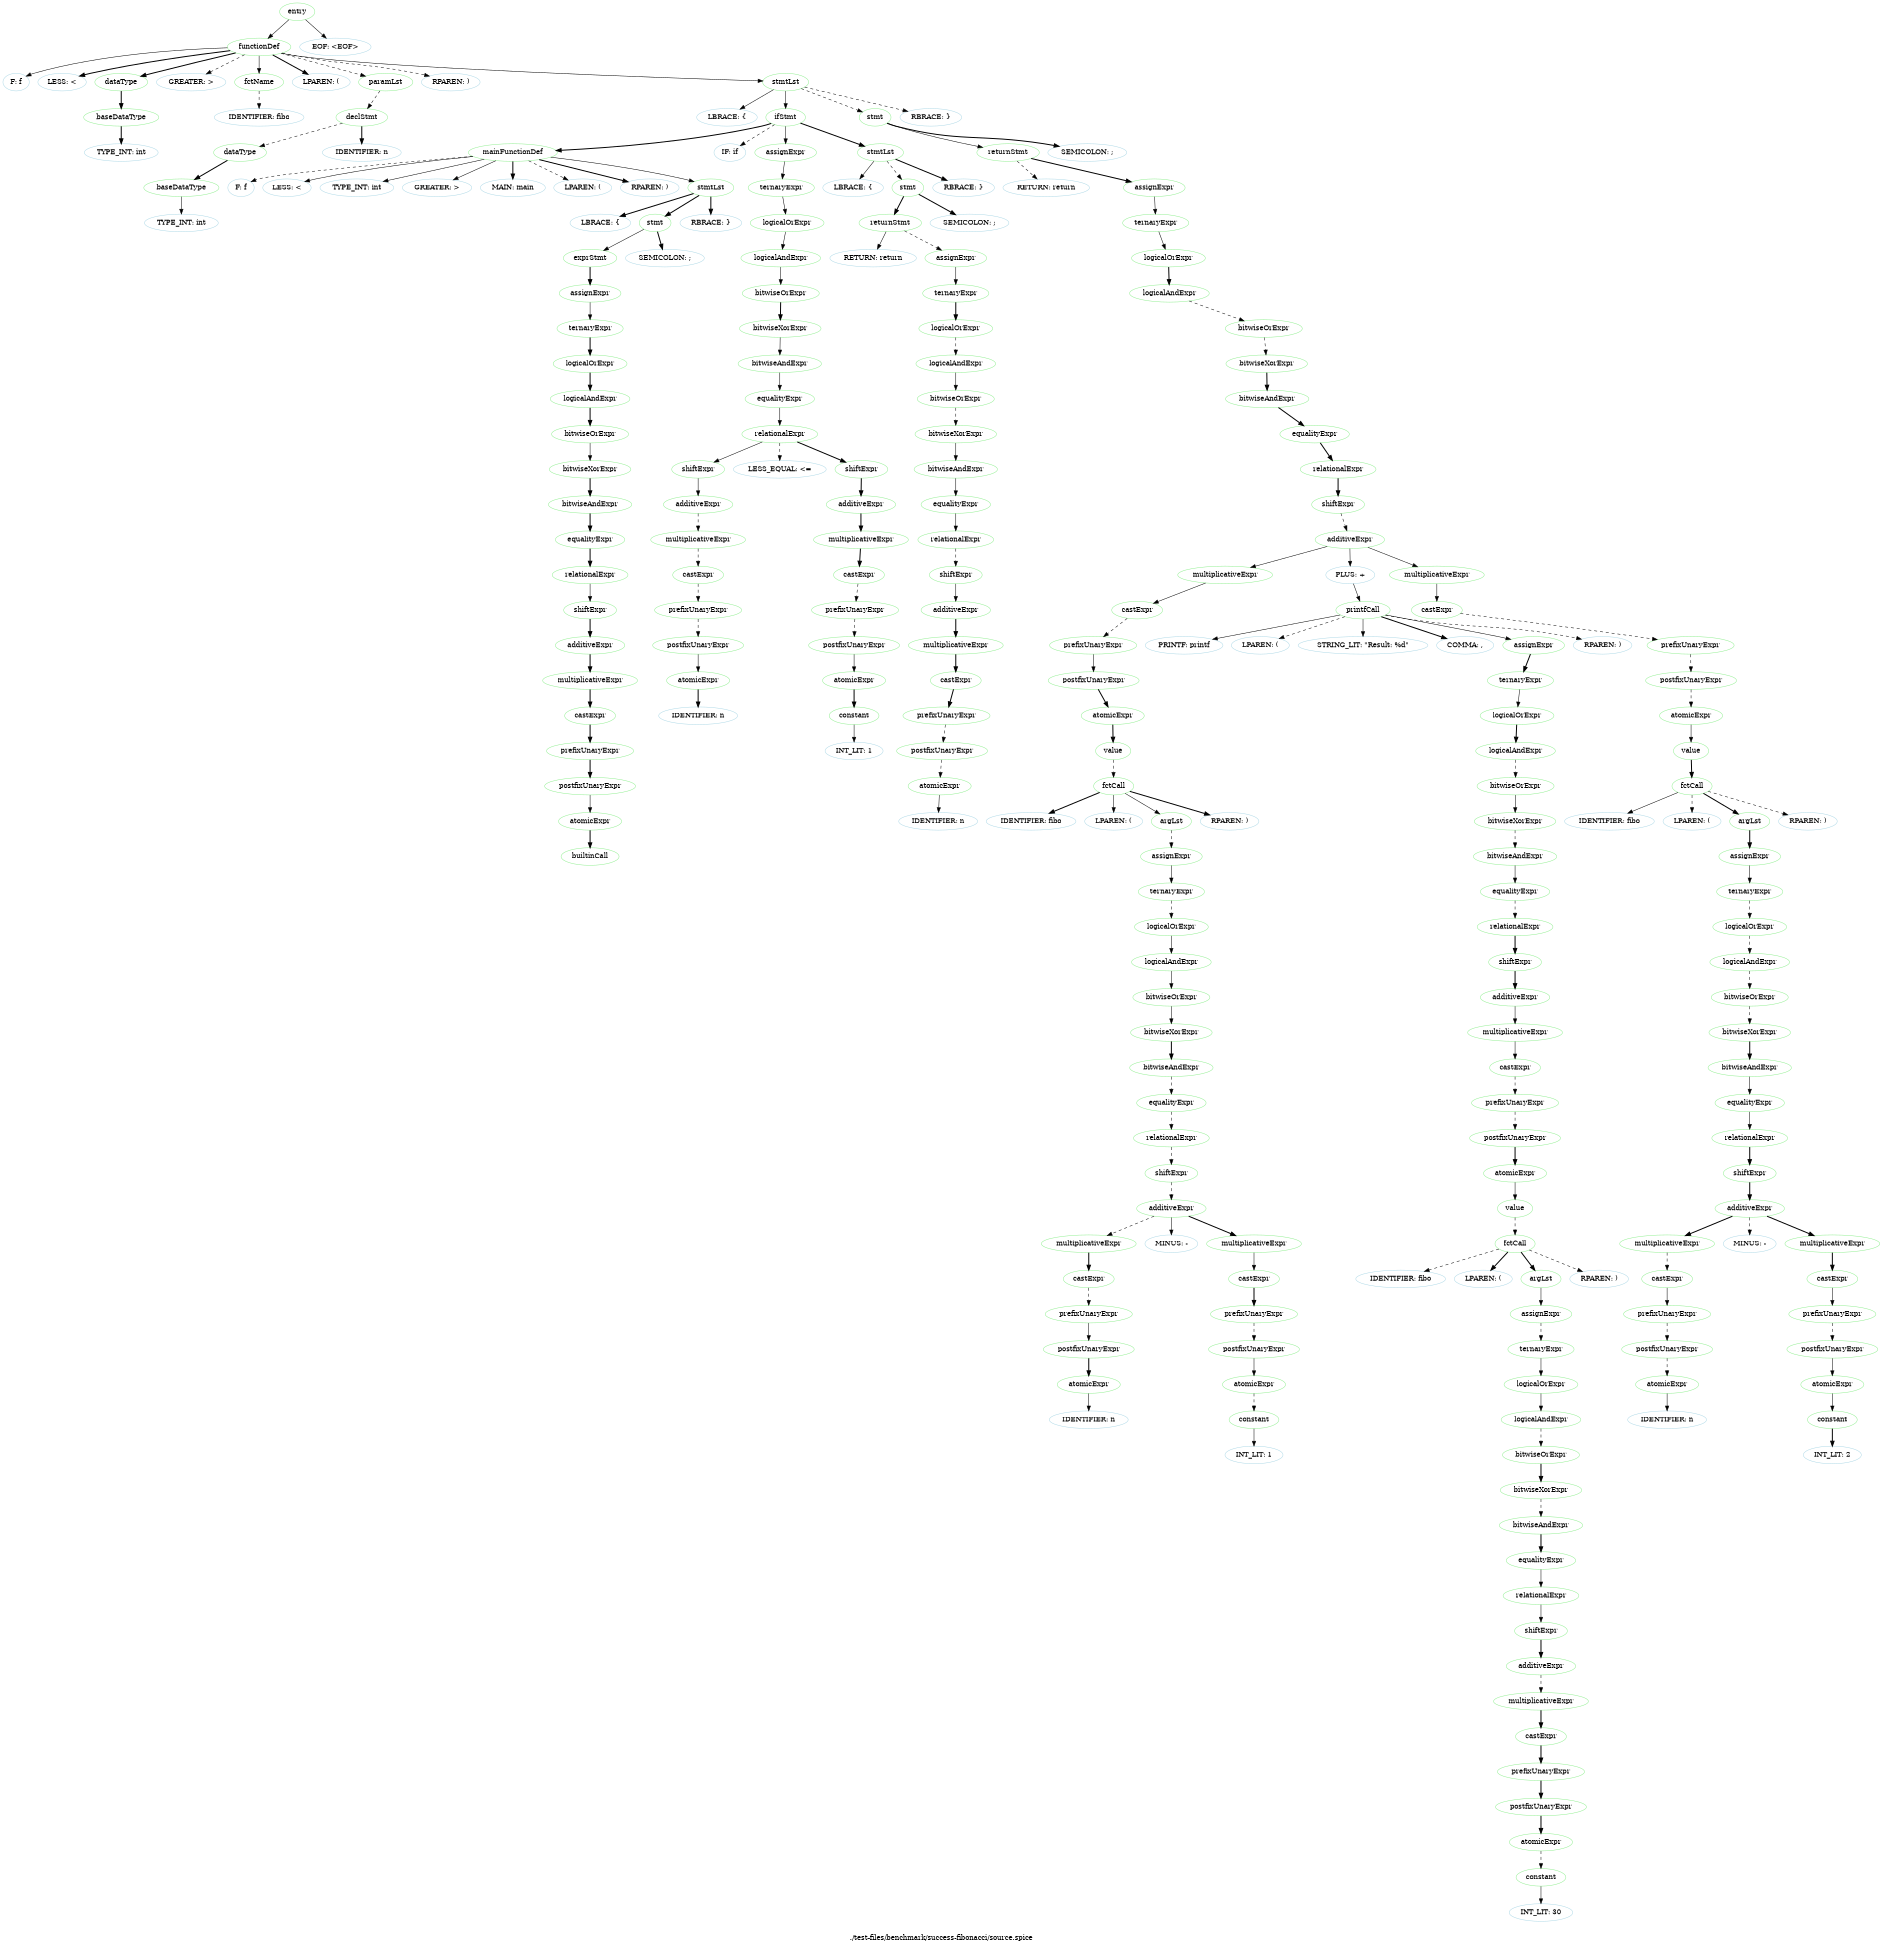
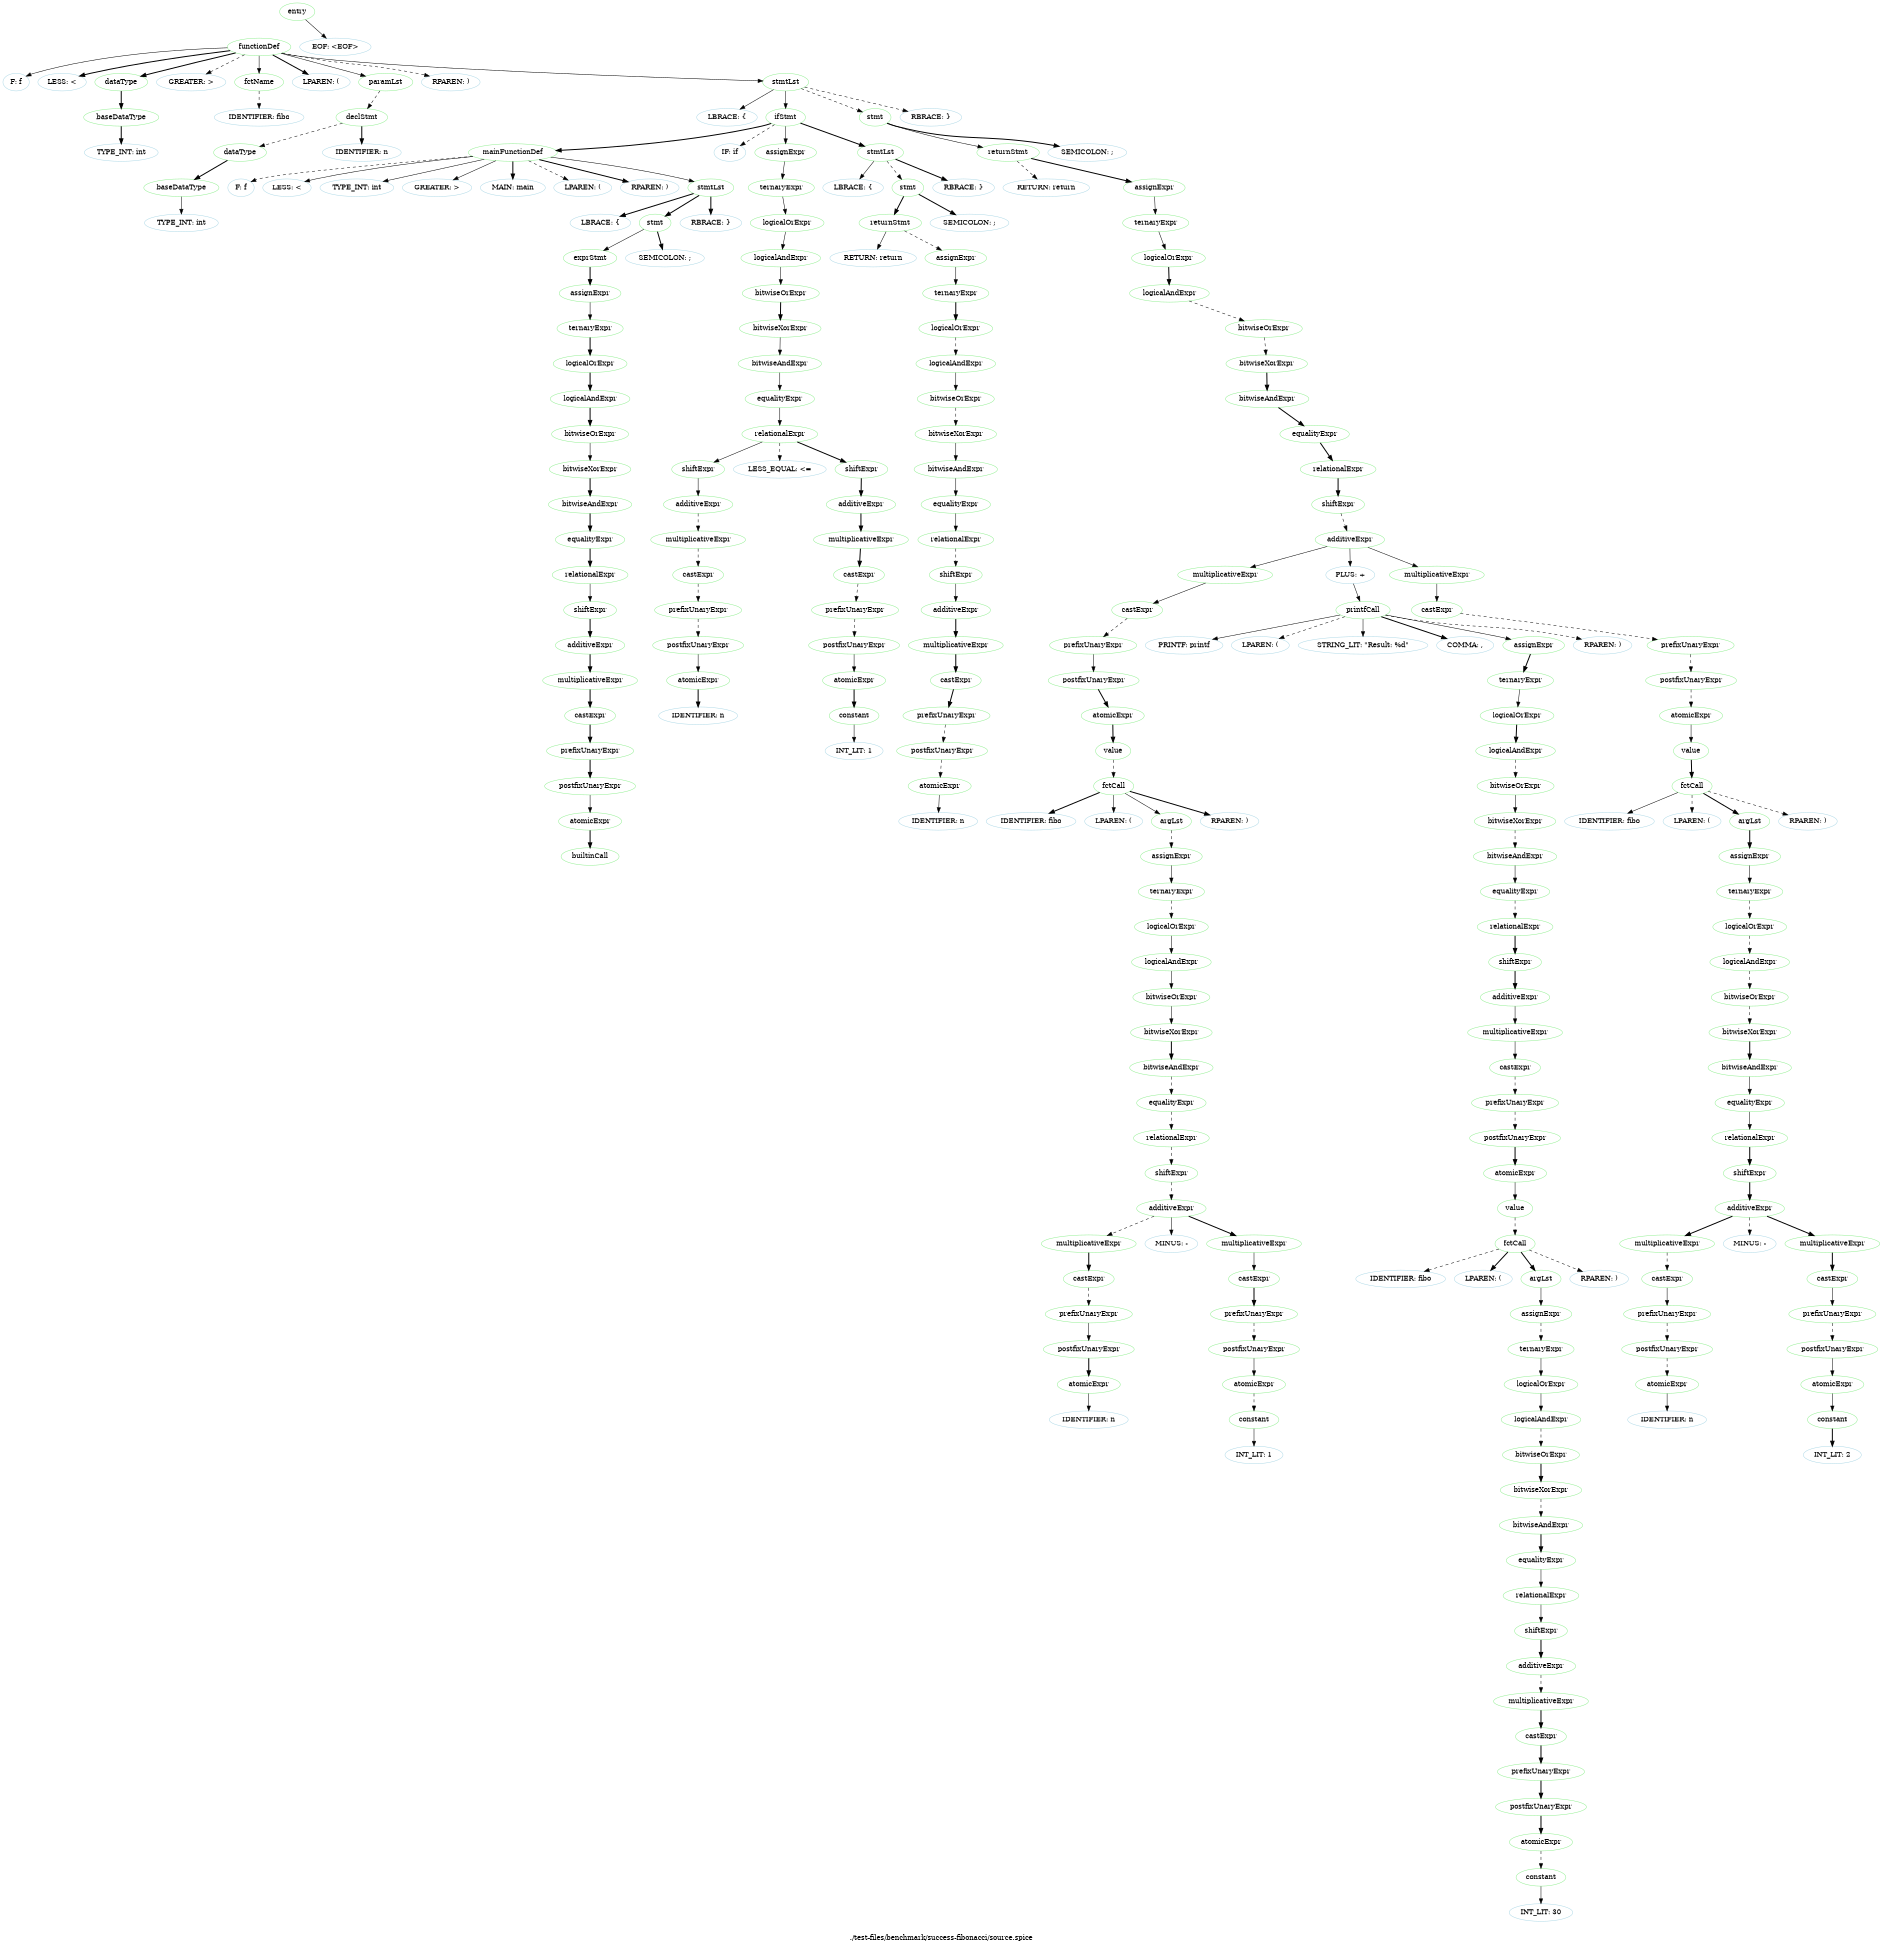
edge "entry" -> "functionDef": removed
edge "functionDef" -> "paramLst": style dashed -> solid
